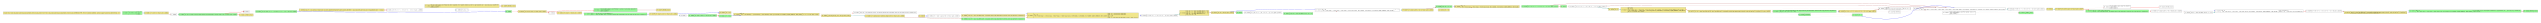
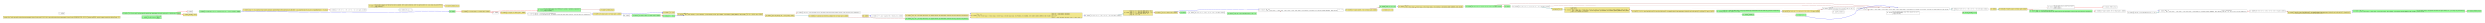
node "1: 0x000c": removed
node "16: 0x0072": fillcolor palegreen -> white
